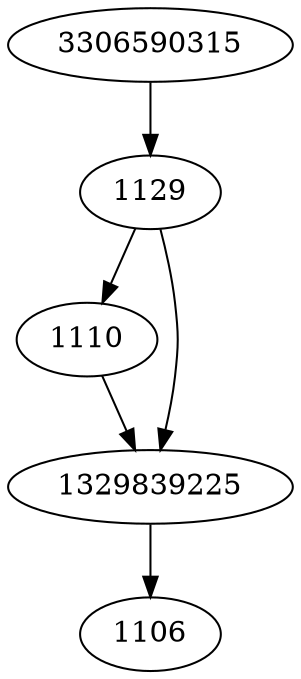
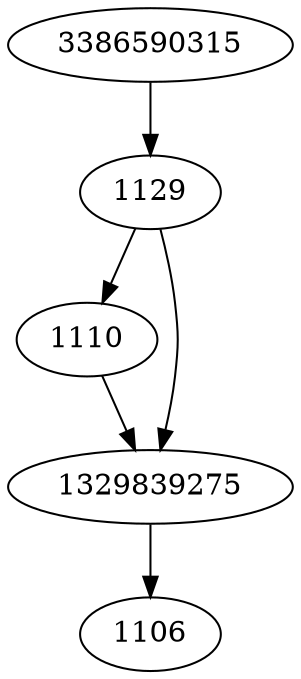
node "3306590315": label "3306590315" -> "3386590315"
node "1329839225": label "1329839225" -> "1329839275"
